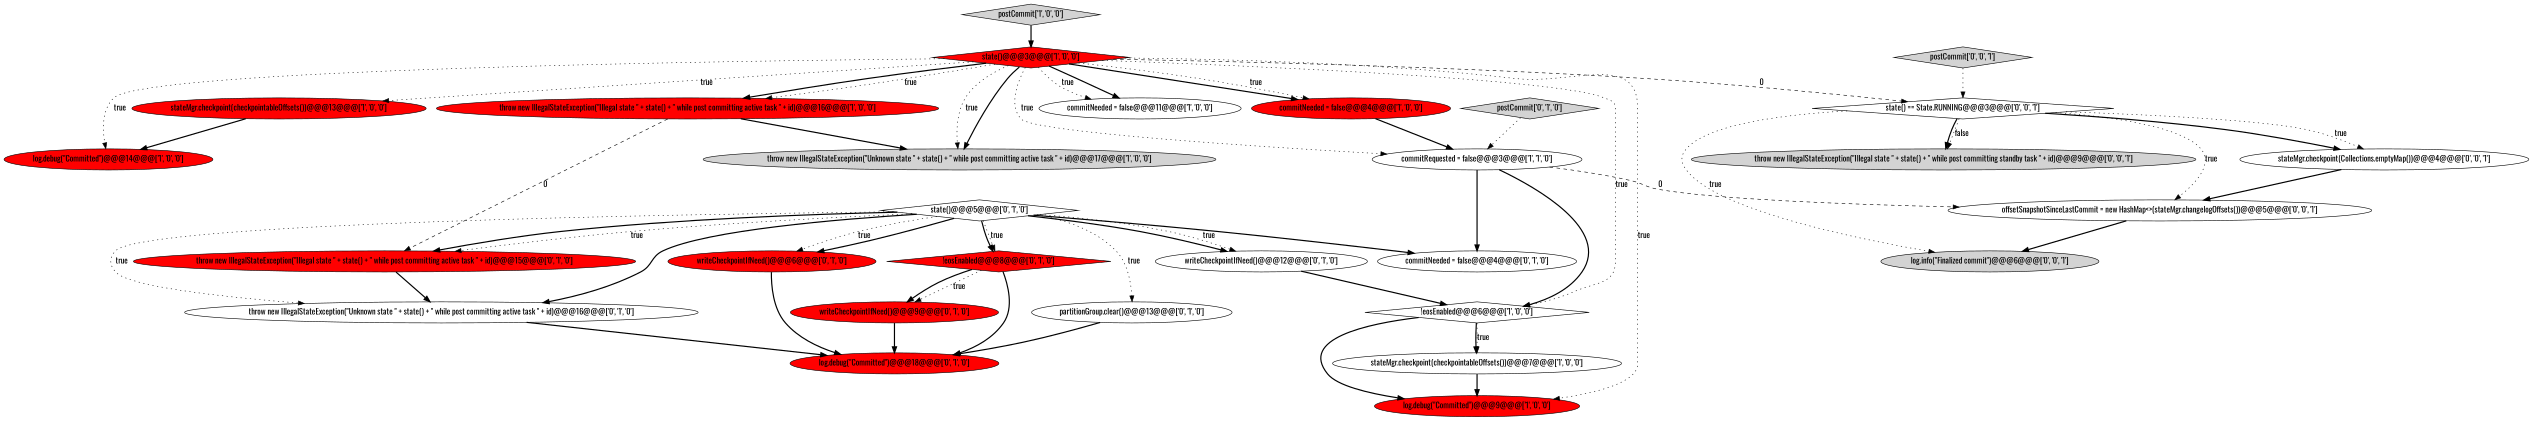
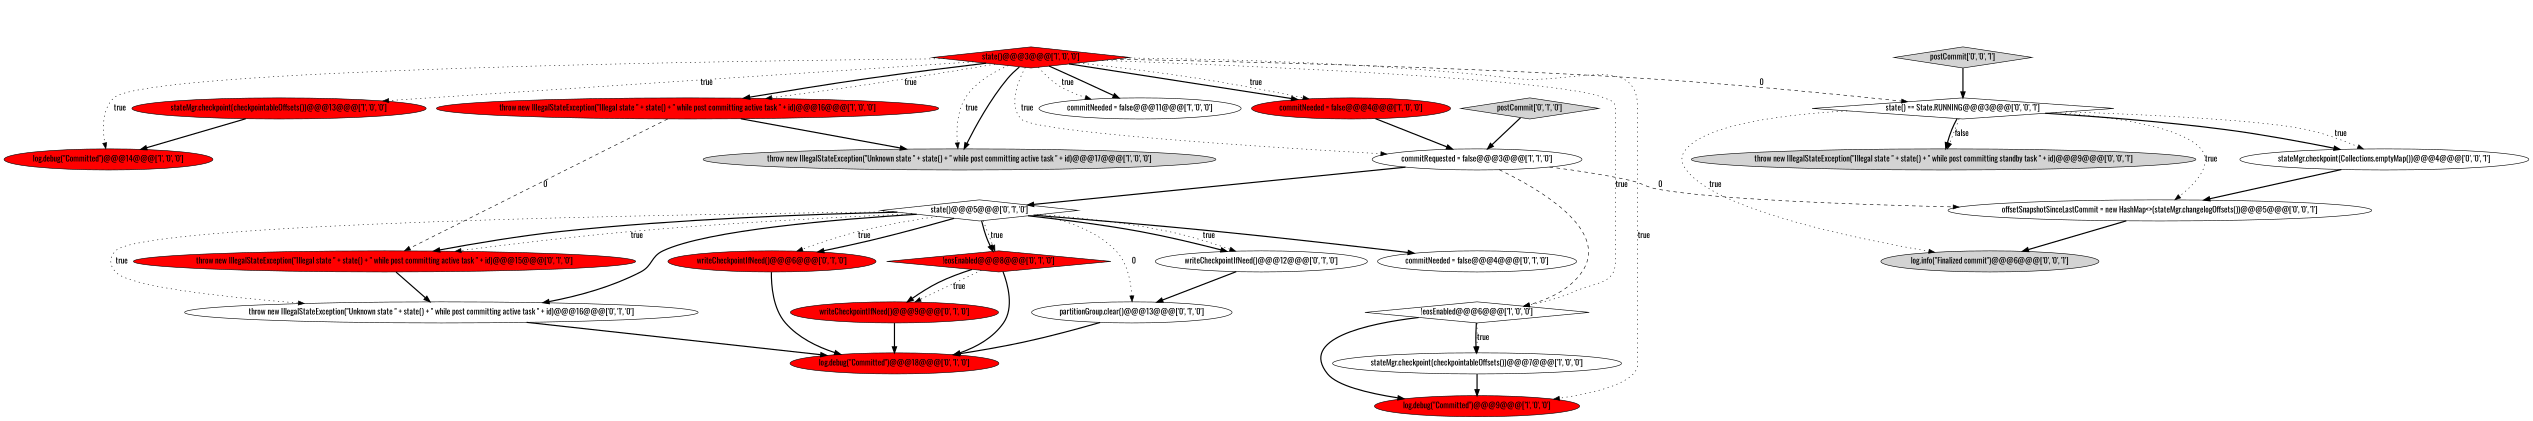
node "postCommit['1', '0', '0']": removed
edge "postCommit['0', '0', '1']" -> "state() == State.RUNNING@@@3@@@['0', '0', '1']": style dotted -> bold
edge "postCommit['0', '1', '0']" -> "commitRequested = false@@@3@@@['1', '1', '0']": style dotted -> bold
edge "commitRequested = false@@@3@@@['1', '1', '0']" -> "commitNeeded = false@@@4@@@['0', '1', '0']": now "commitRequested = false@@@3@@@['1', '1', '0']" -> "state()@@@5@@@['0', '1', '0']"
edge "commitRequested = false@@@3@@@['1', '1', '0']" -> "!eosEnabled@@@6@@@['1', '0', '0']": style bold -> dashed
edge "state()@@@5@@@['0', '1', '0']" -> "partitionGroup.clear()@@@13@@@['0', '1', '0']": label "true" -> "0"
edge "writeCheckpointIfNeed()@@@12@@@['0', '1', '0']" -> "!eosEnabled@@@6@@@['1', '0', '0']": now "writeCheckpointIfNeed()@@@12@@@['0', '1', '0']" -> "partitionGroup.clear()@@@13@@@['0', '1', '0']"
